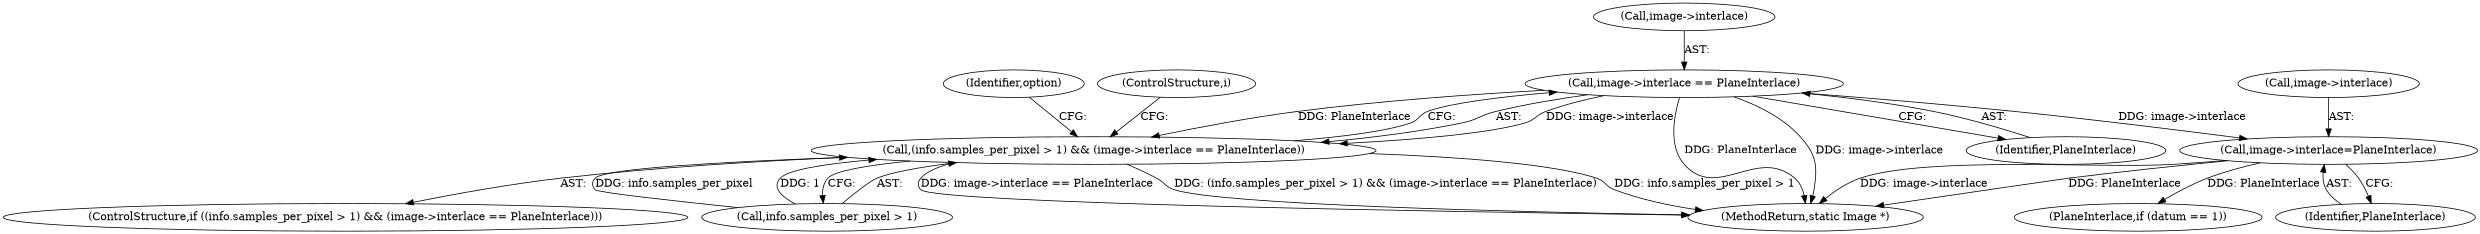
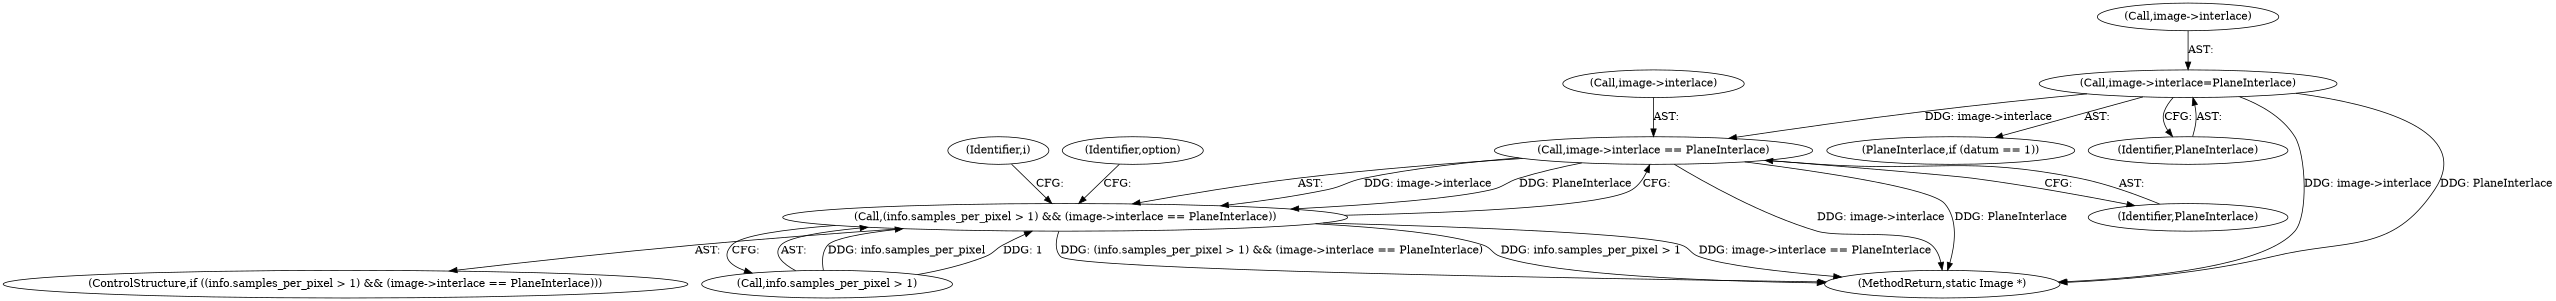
node "(ControlStructure,i)": label "(ControlStructure,i)" -> "(Identifier,i)"
edge "(Call,image->interlace == PlaneInterlace)" -> "(Call,image->interlace=PlaneInterlace)": reversed
edge "(Call,image->interlace=PlaneInterlace)" -> "(PlaneInterlace,if (datum == 1))": label "DDG: PlaneInterlace" -> "AST: "
